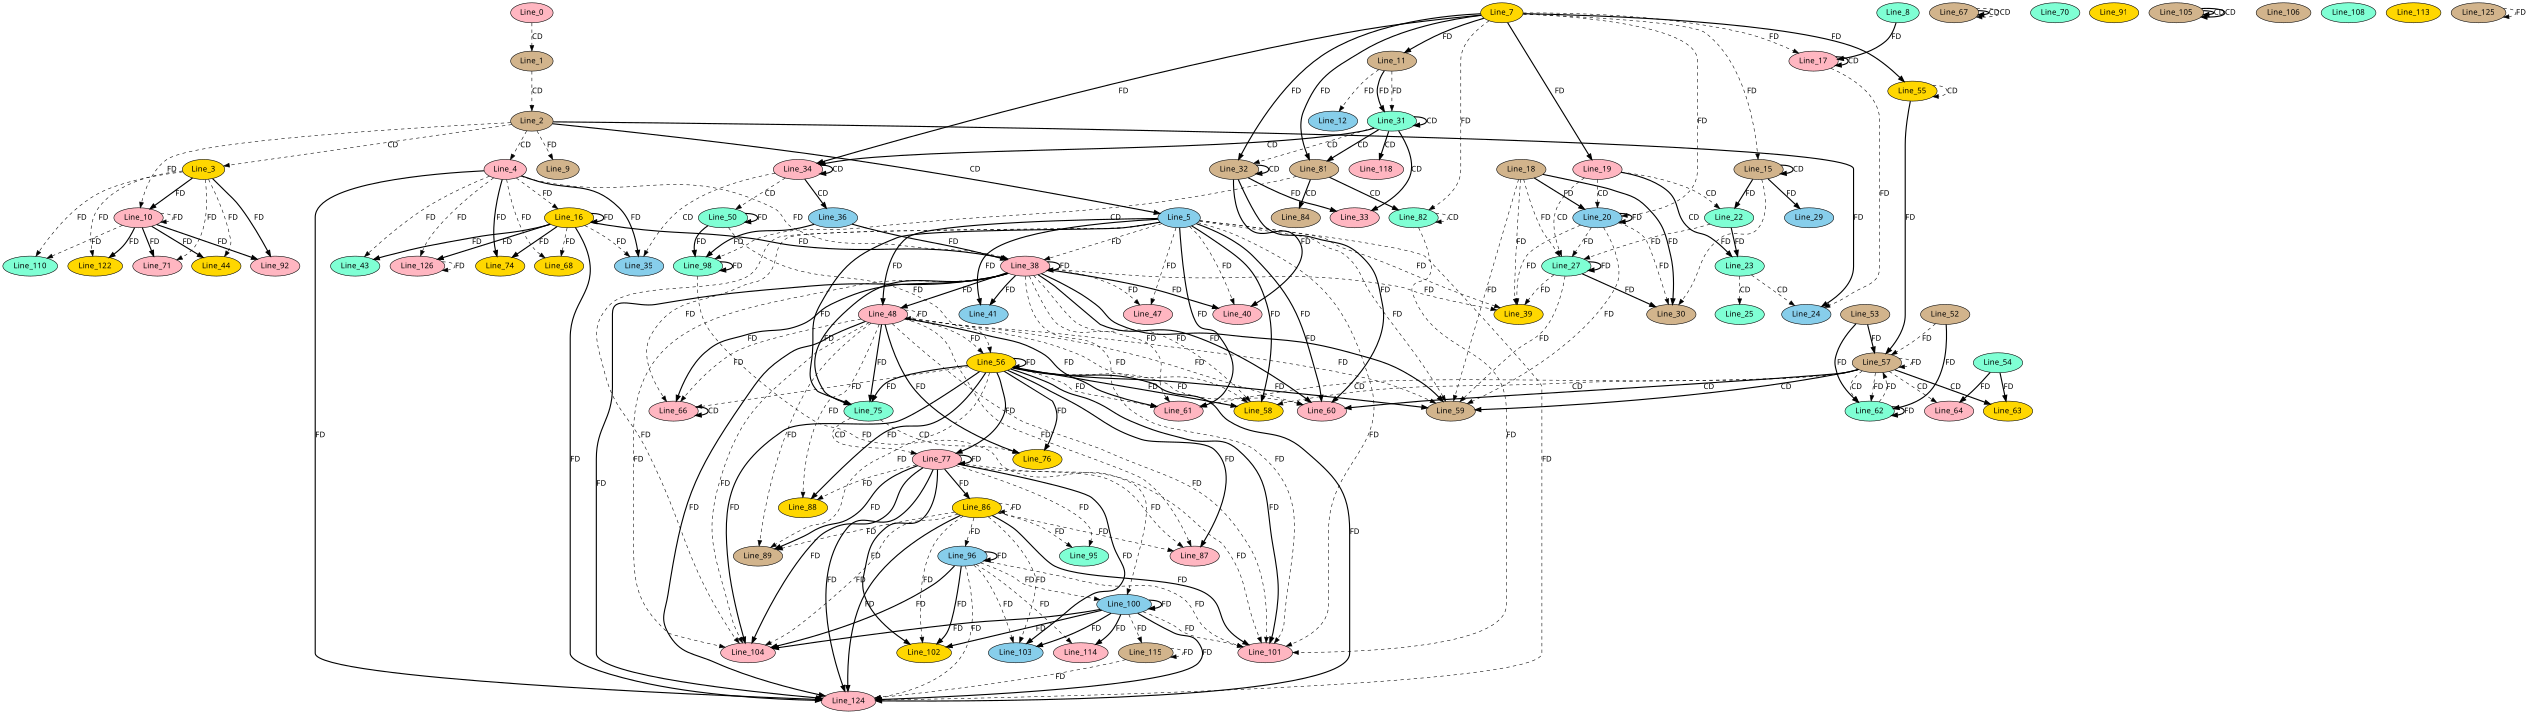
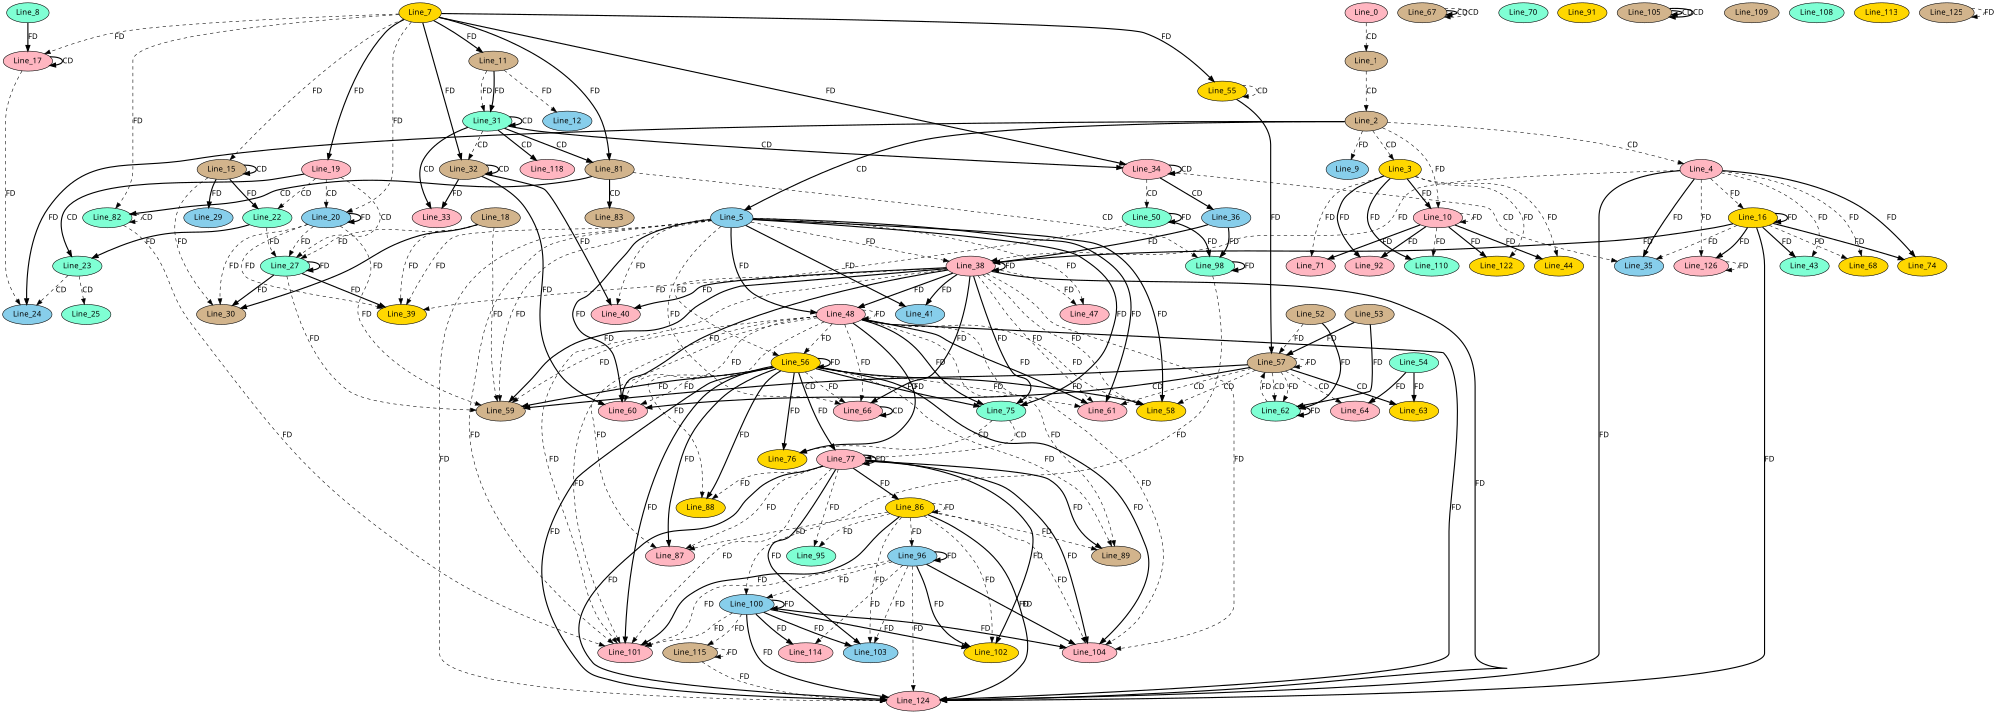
node "Line_106": label "Line_106" -> "Line_109"
node "Line_9": fillcolor tan -> skyblue
edge "Line_18" -> "Line_20": removed, label "FD"
edge "Line_3" -> "Line_110": style dashed -> bold
node "Line_84": label "Line_84" -> "Line_83"
edge "Line_5" -> "Line_104": removed, label "FD"
edge "Line_27" -> "Line_39": style dashed -> bold
